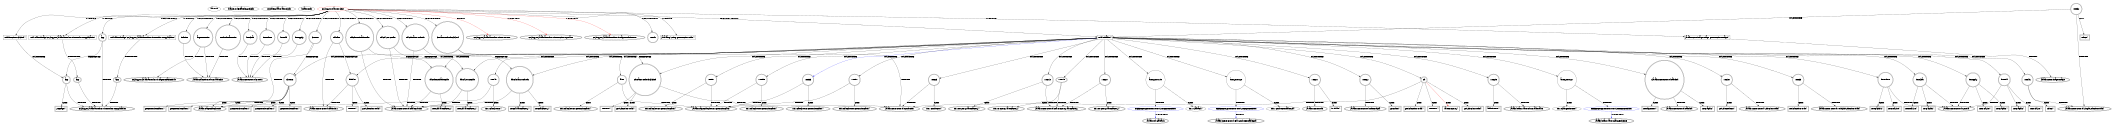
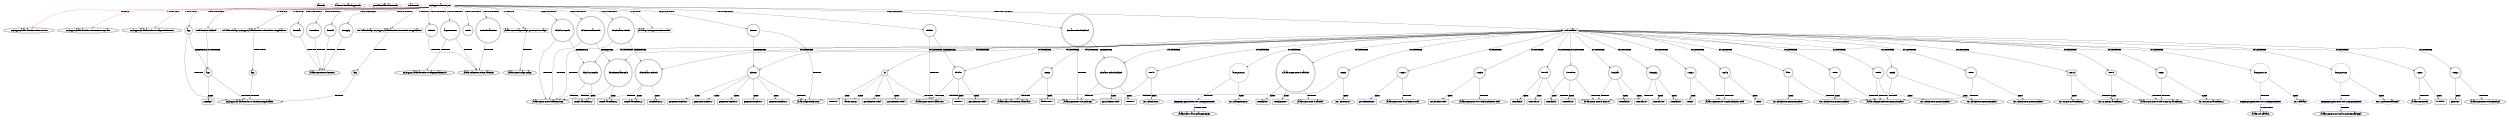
edge "VAR32" -> "void initialize()": reversed
node "VAR13": shape circle -> box
node "getSelectedItem()": color black -> blue
